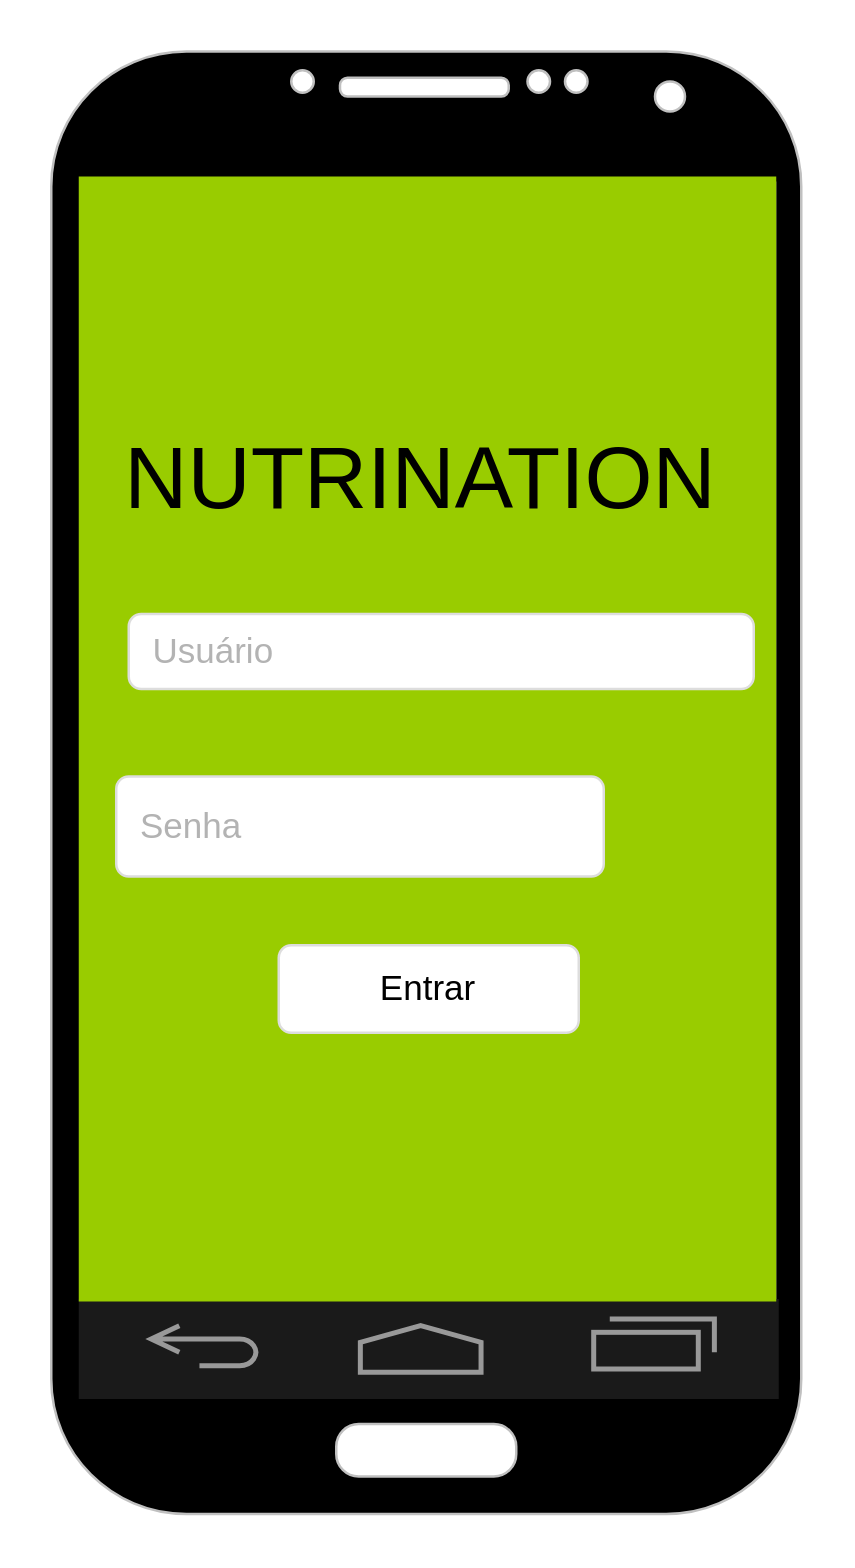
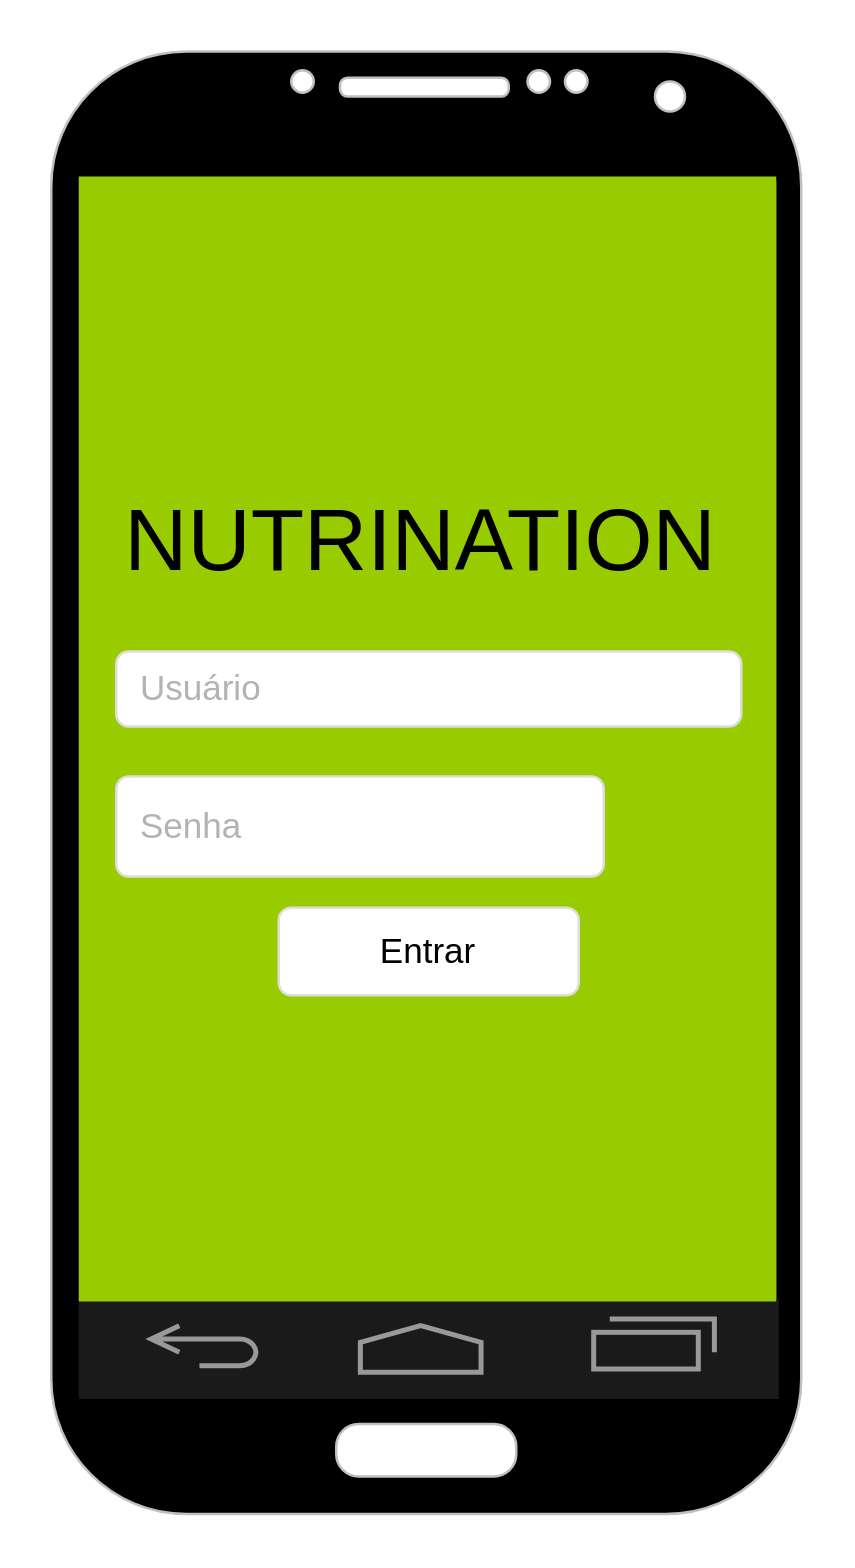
node "NUTRINATION": moved (421, 476) -> (421, 539)
node "Usuário": moved (441, 651) -> (429, 689)
node "Entrar": moved (429, 989) -> (429, 951)
